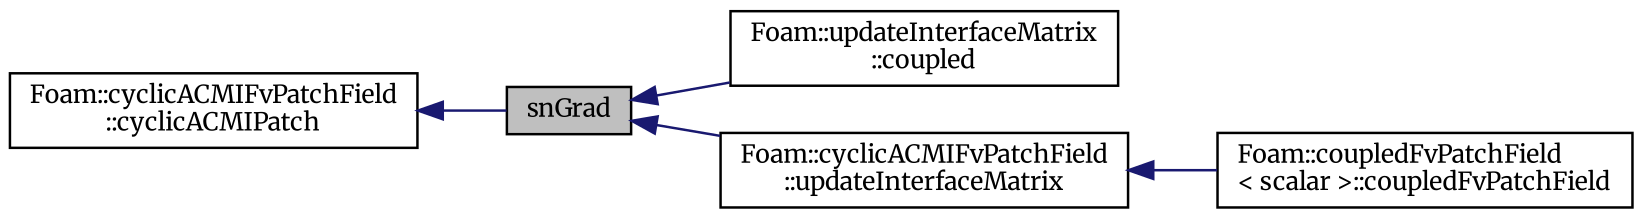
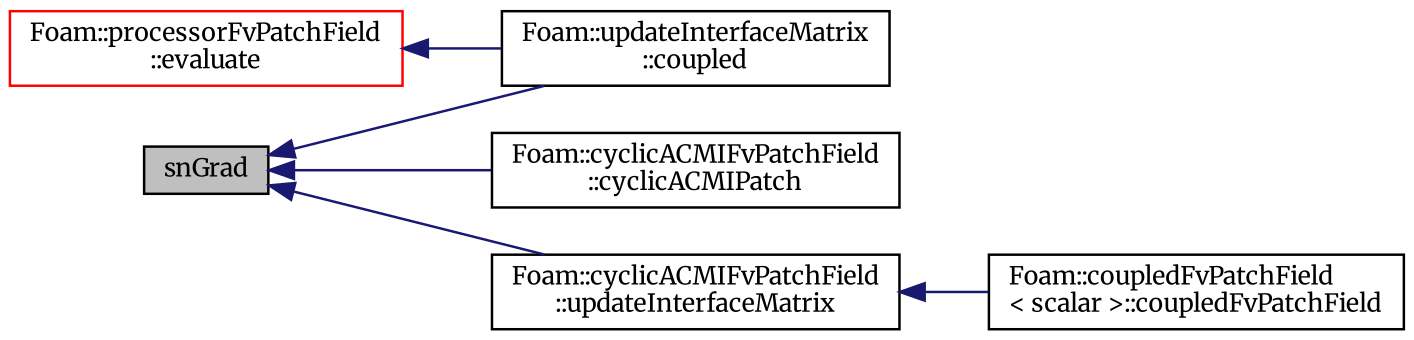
node "Foam::processorFvPatchField ::evaluate": added
edge "snGrad" -> "Foam::cyclicACMIFvPatchField ::cyclicACMIPatch": reversed
